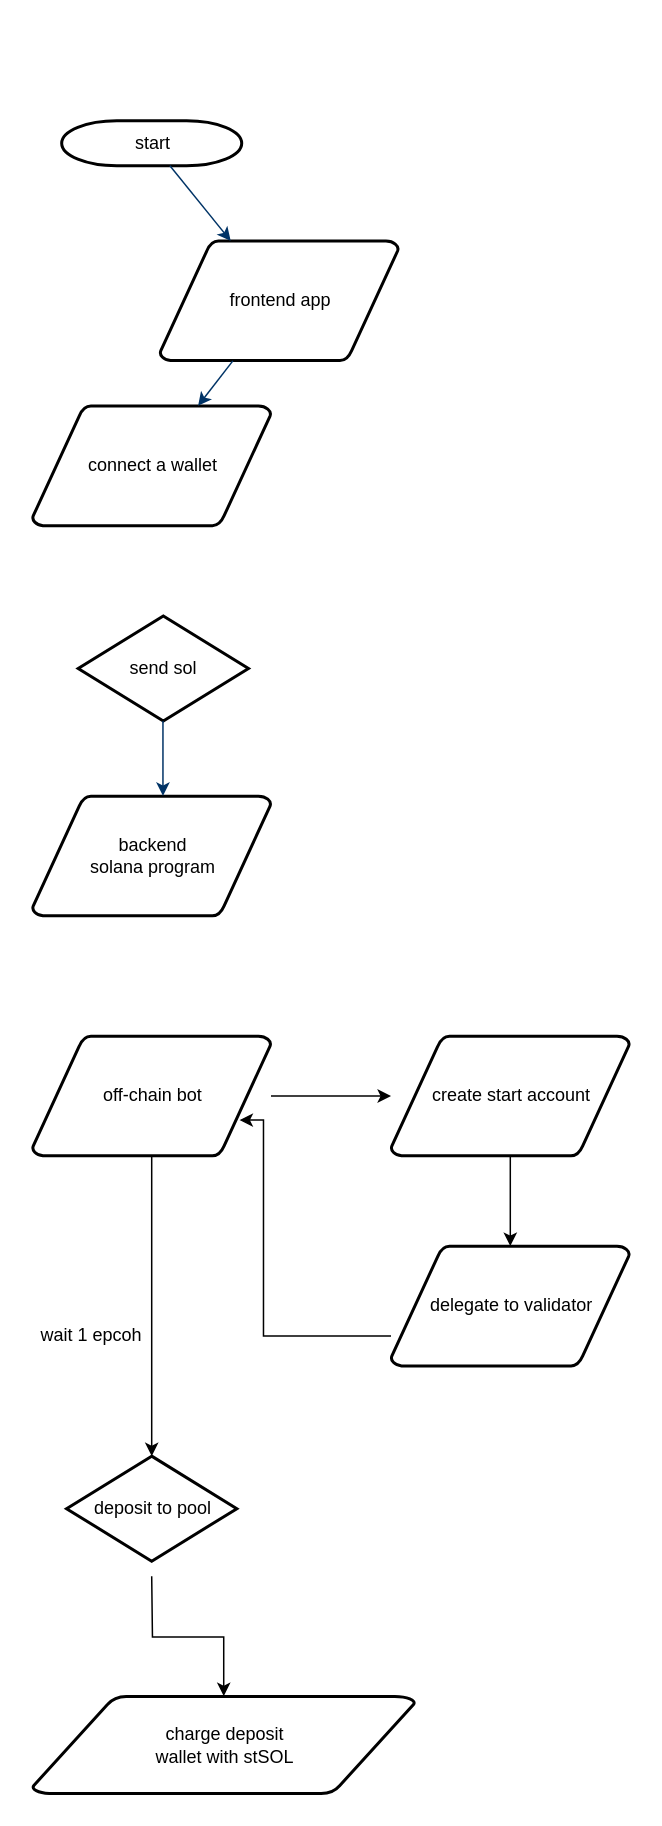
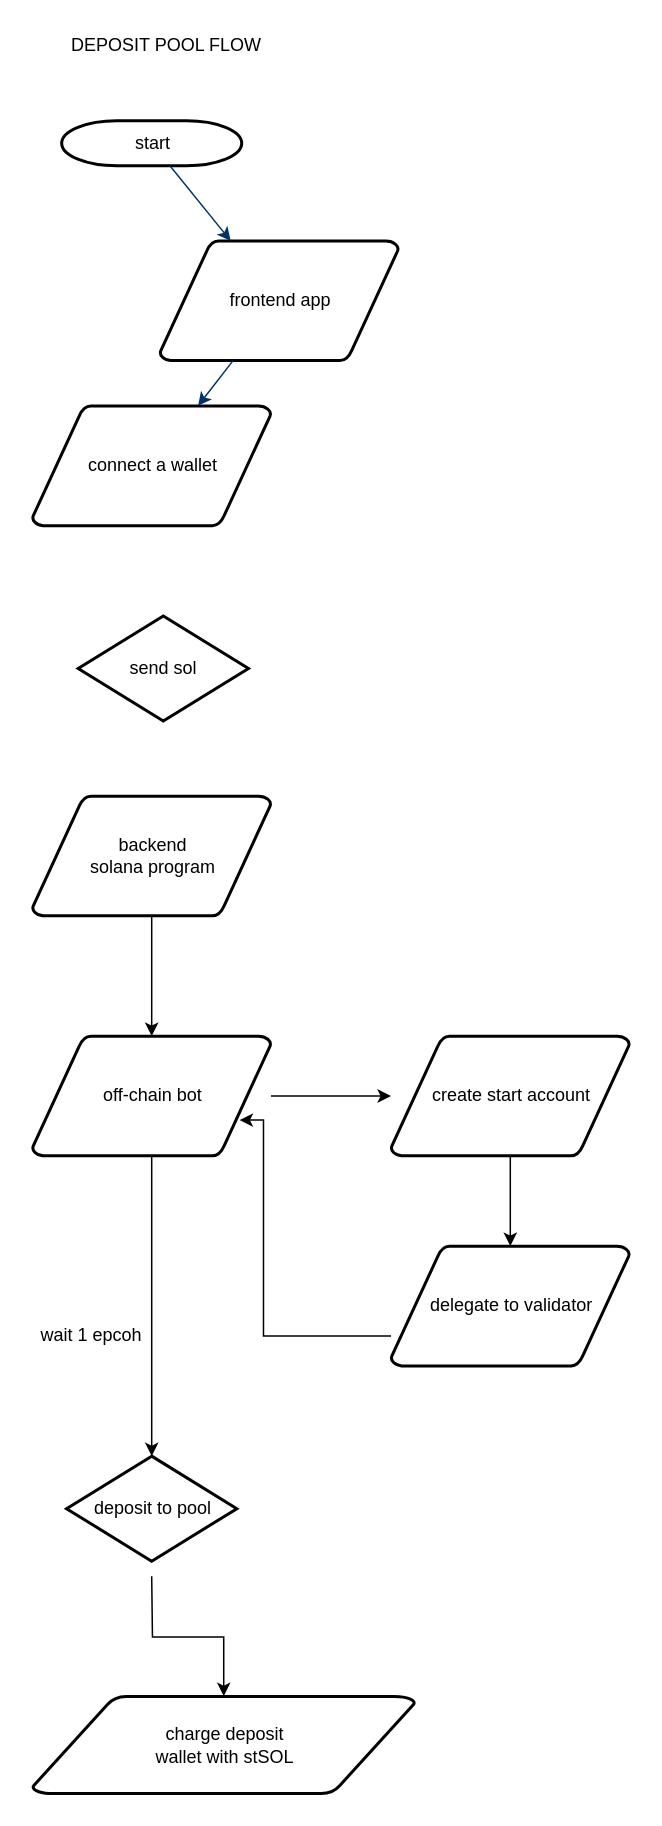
node "DEPOSIT POOL FLOW": added
edge "send sol" -> "backend solana program": removed
edge "backend solana program" -> "off-chain bot": added
